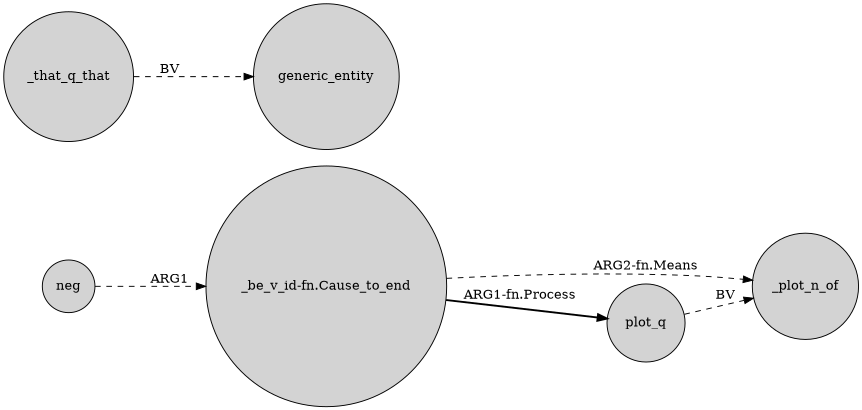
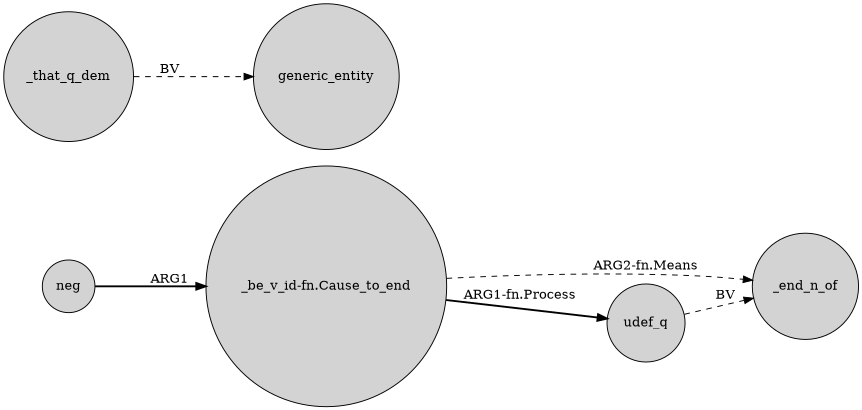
node "_that_q_that": label "_that_q_that" -> "_that_q_dem"
edge "neg" -> "_be_v_id-fn.Cause_to_end": style dashed -> bold
node "_plot_n_of": label "_plot_n_of" -> "_end_n_of"
node "plot_q": label "plot_q" -> "udef_q"
